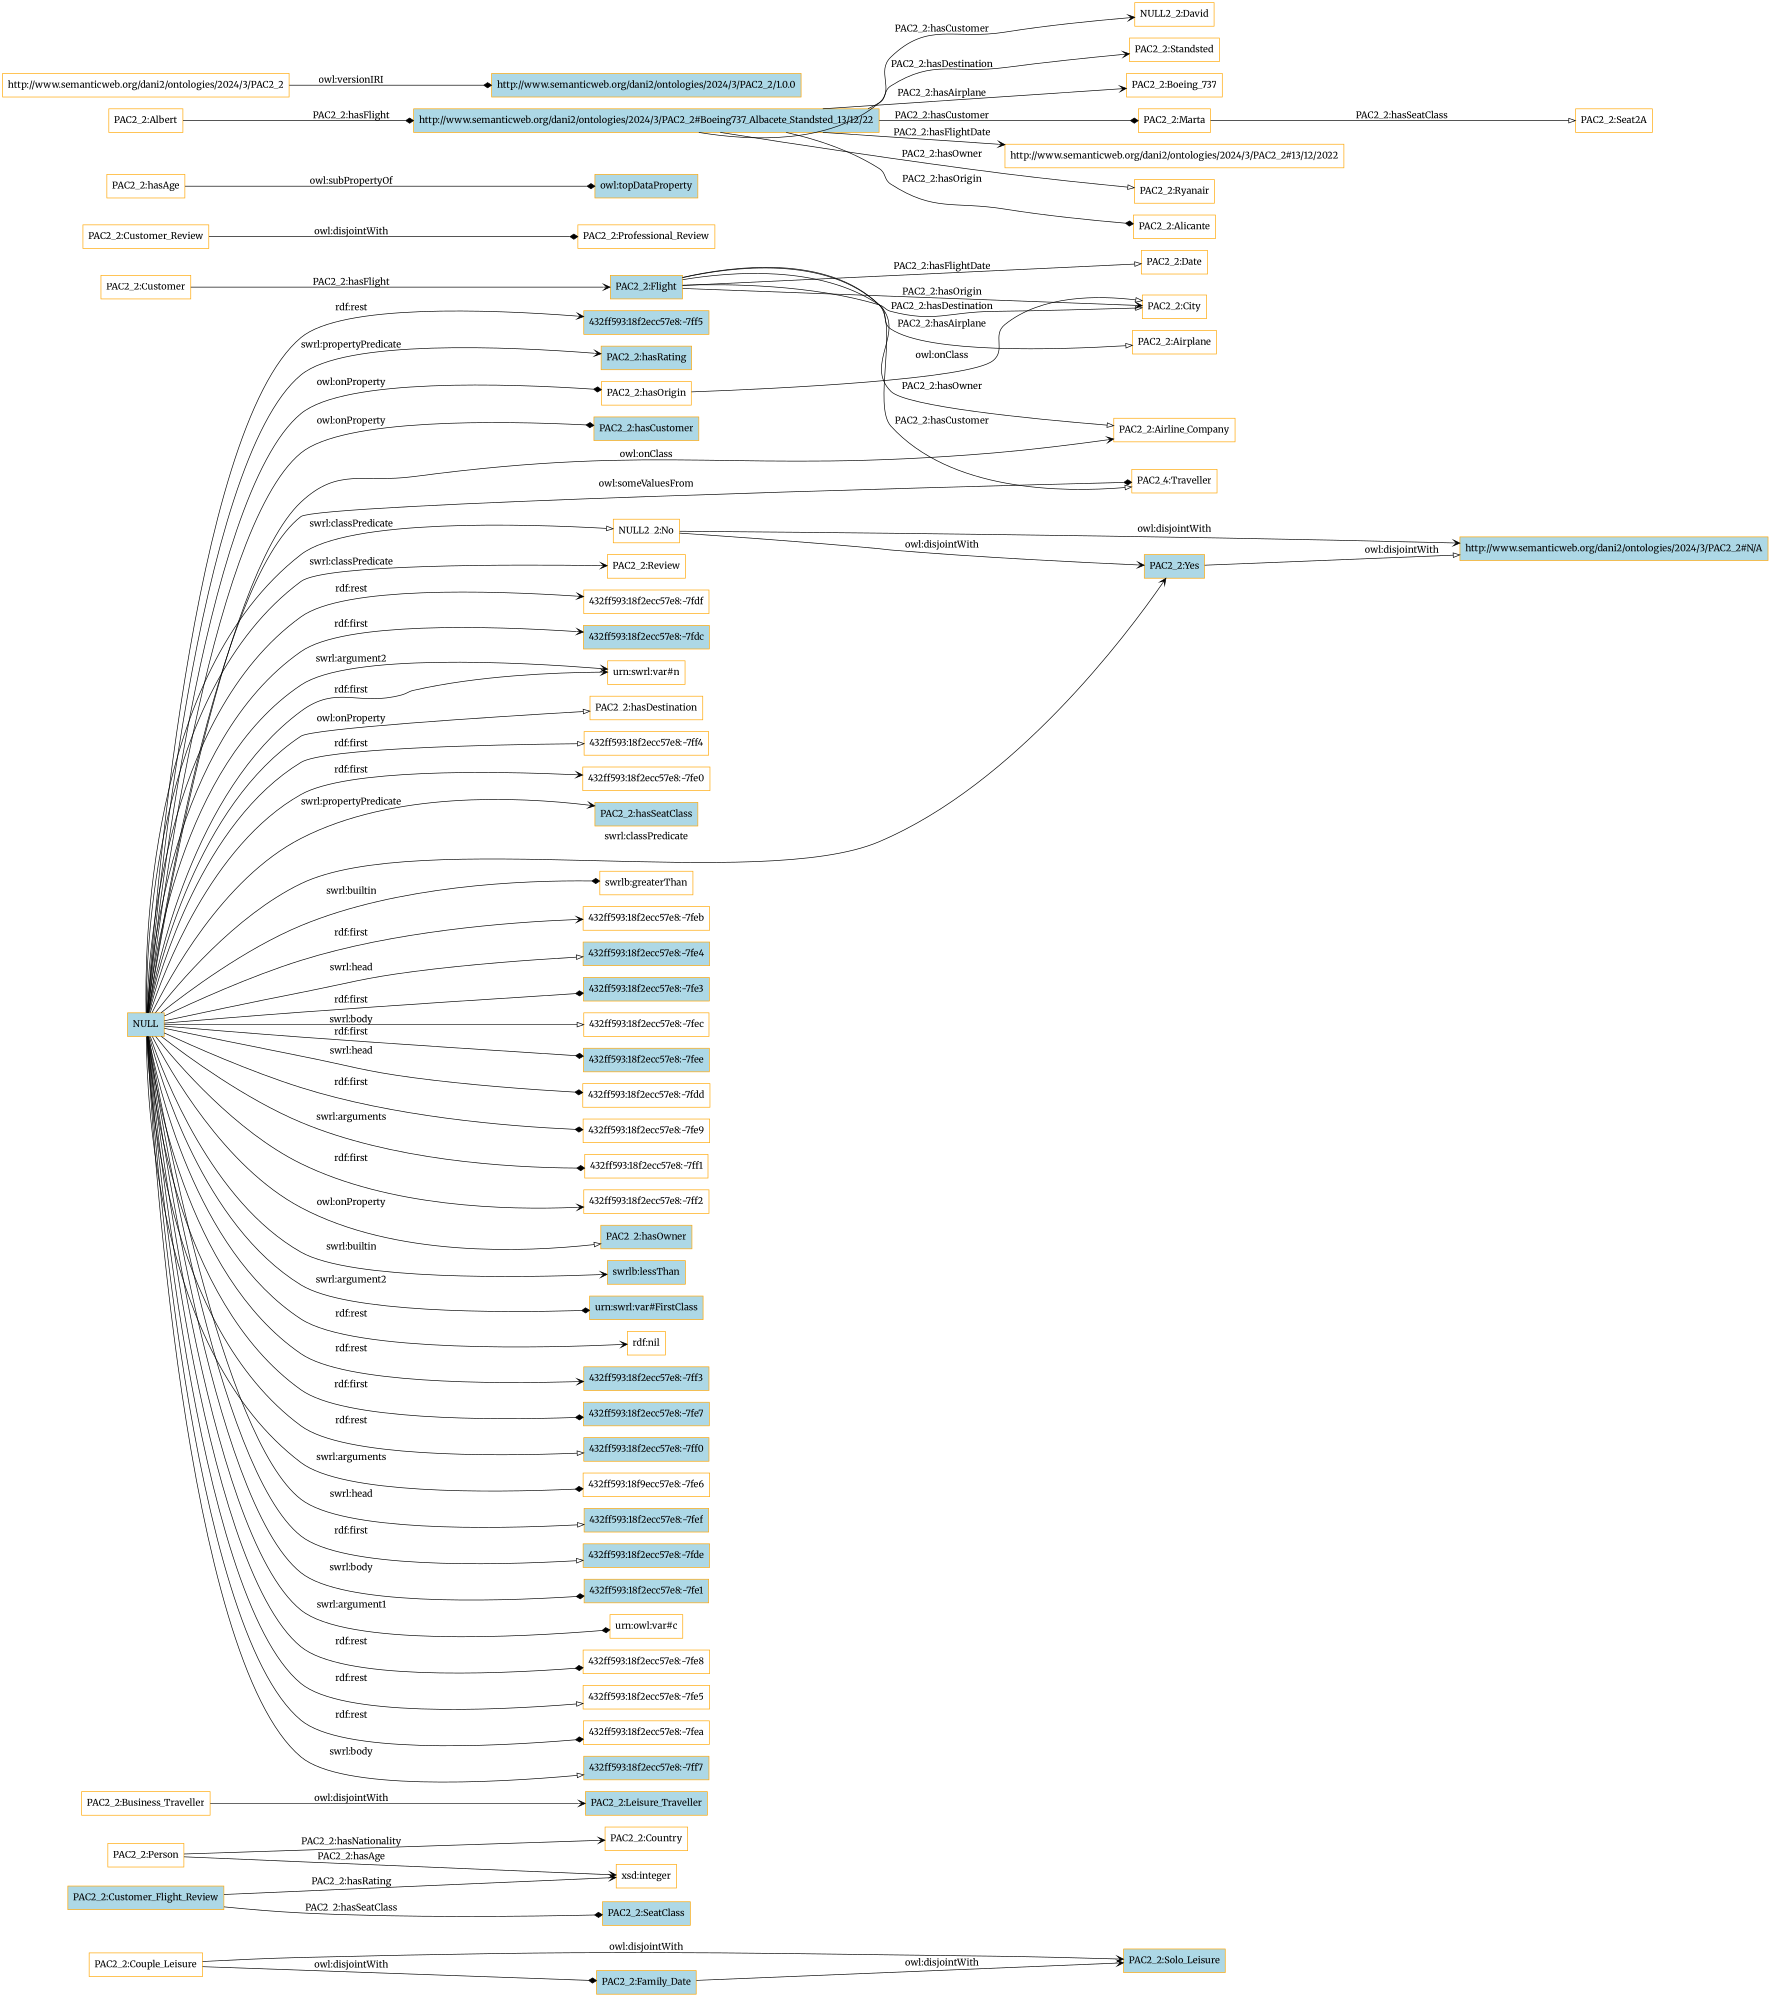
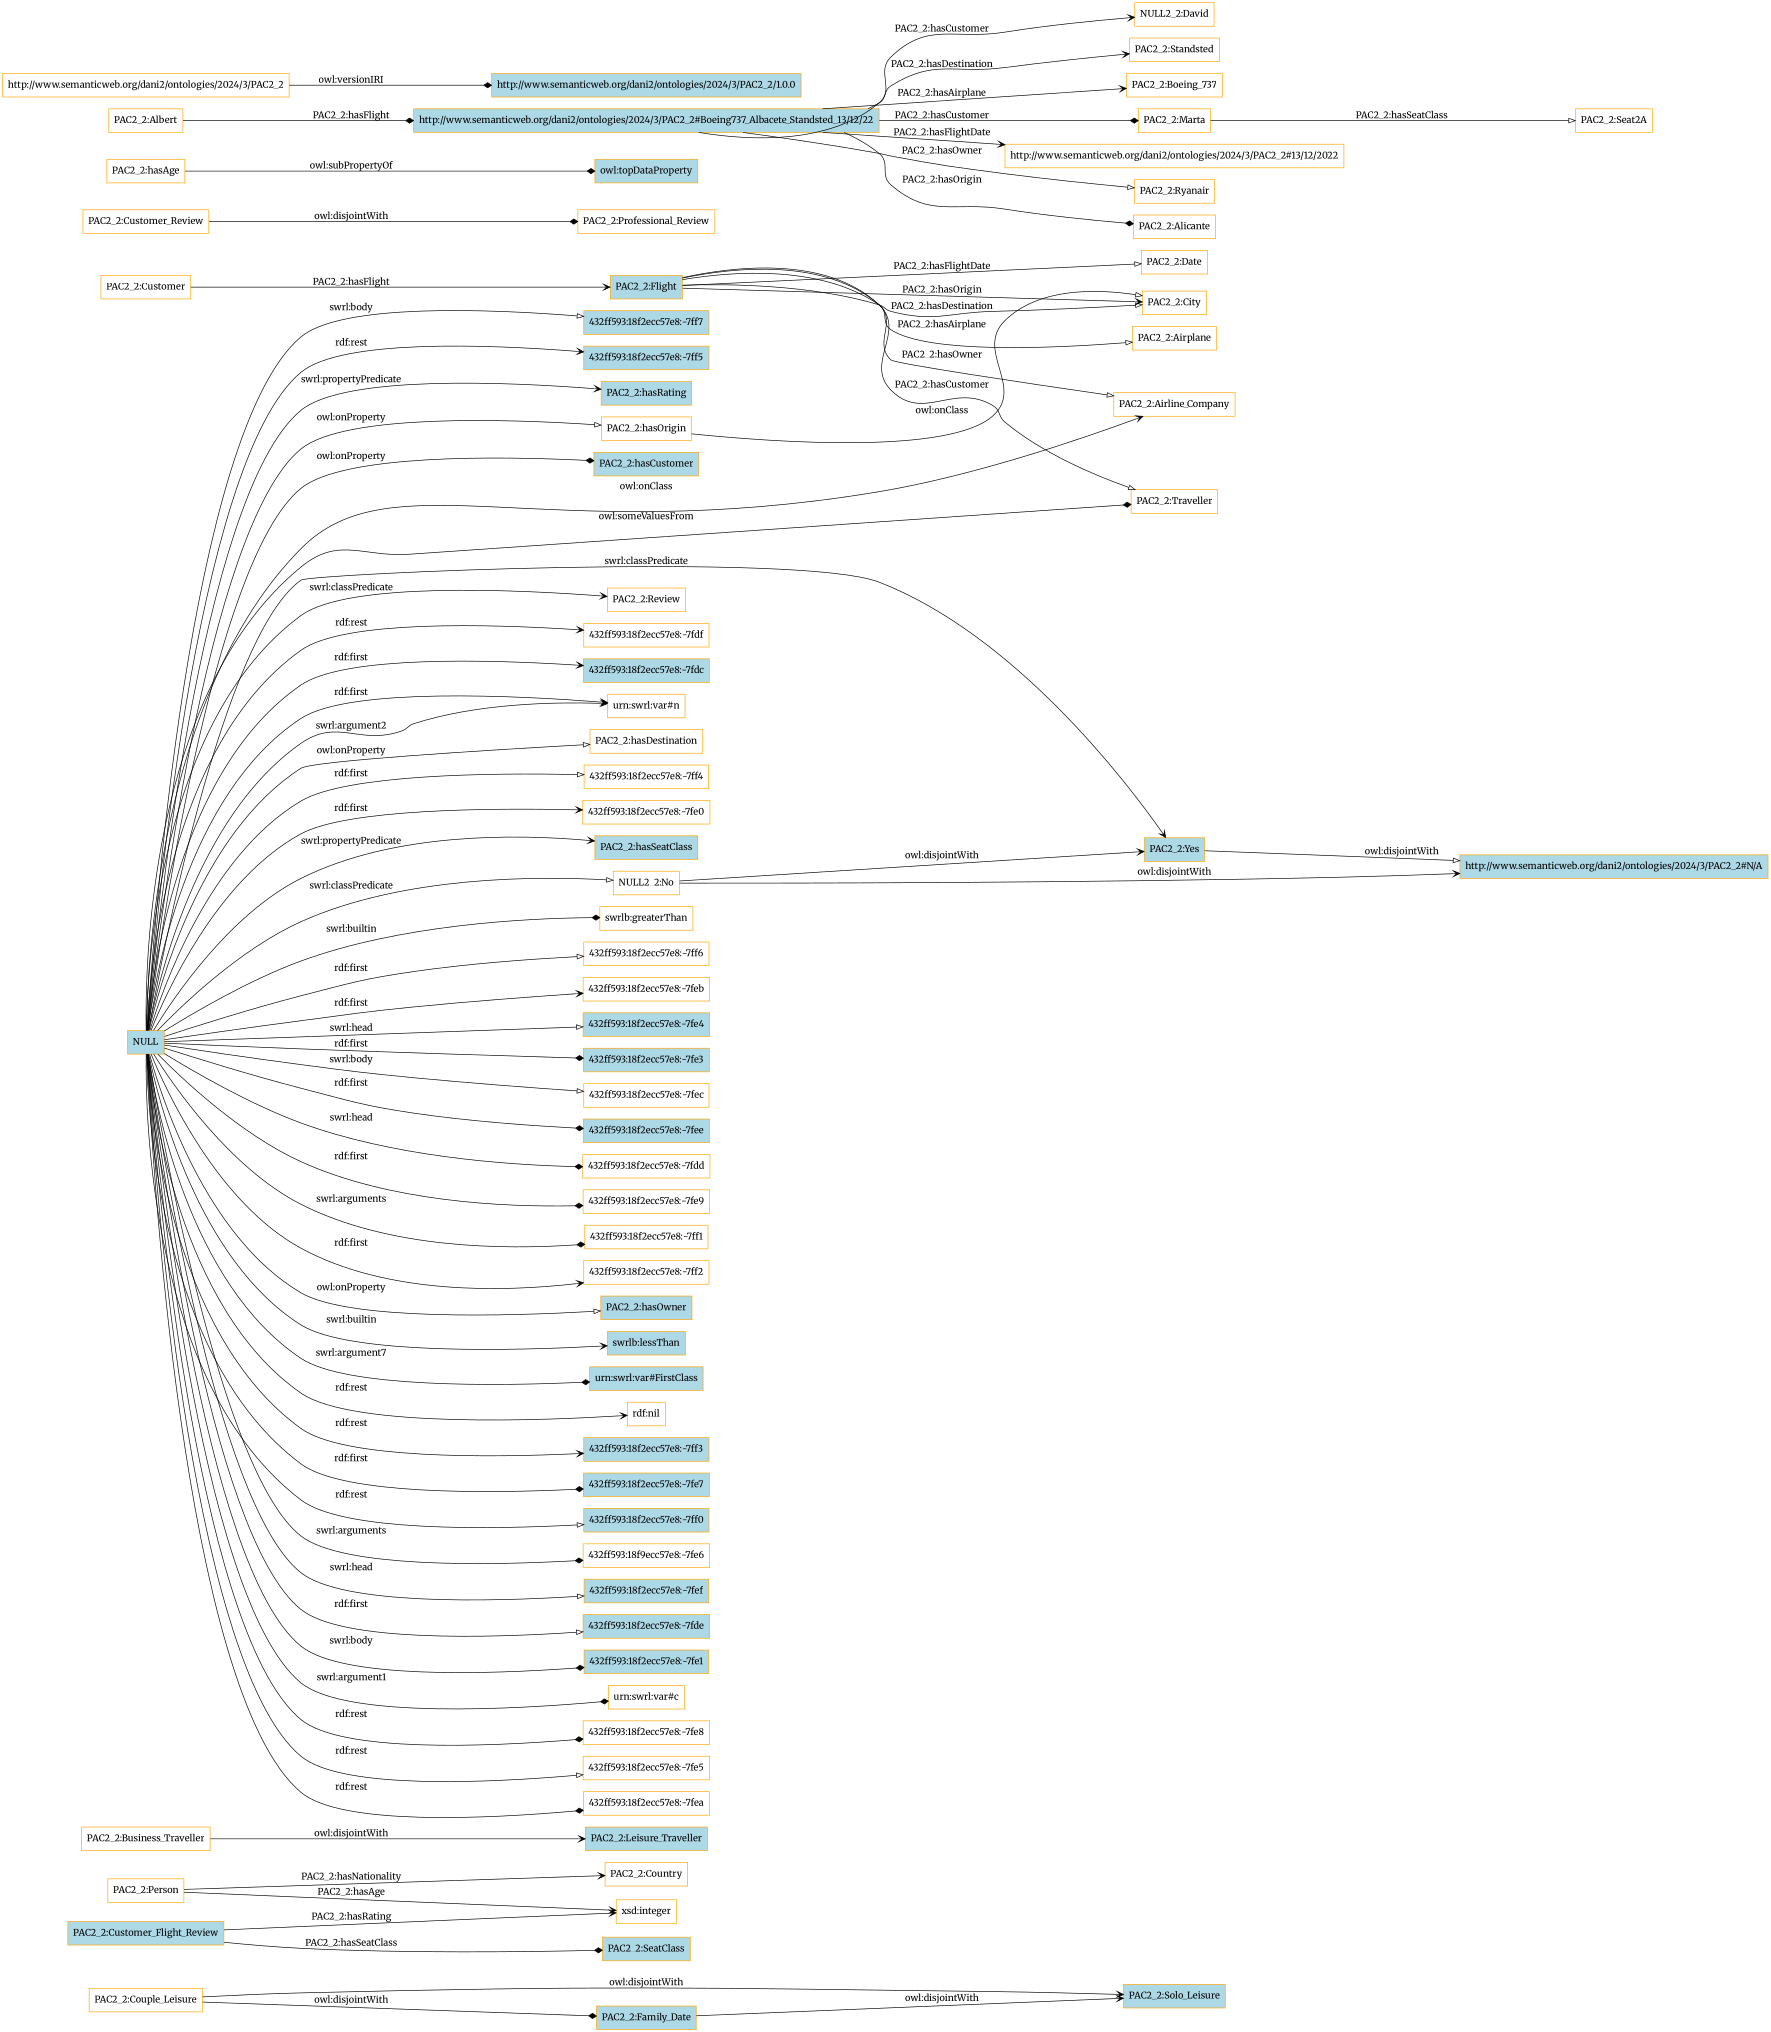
node "PAC2_4:Traveller": label "PAC2_4:Traveller" -> "PAC2_2:Traveller"
edge "NULL" -> "PAC2_2:hasOrigin": arrowhead diamond -> onormal
node "432ff593:18f2ecc57e8:-7ff6": added
edge "NULL" -> "urn:swrl:var#FirstClass": label "swrl:argument2" -> "swrl:argument7"
node "urn:owl:var#c": label "urn:owl:var#c" -> "urn:swrl:var#c"
